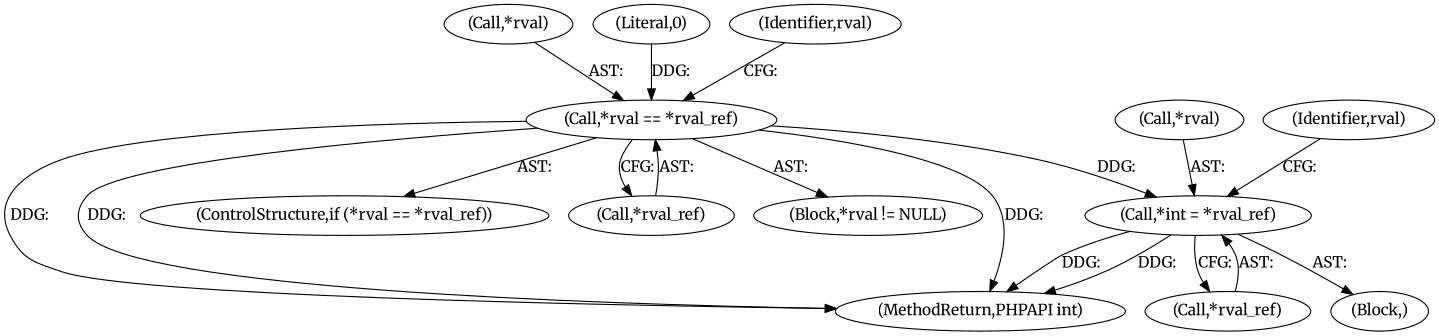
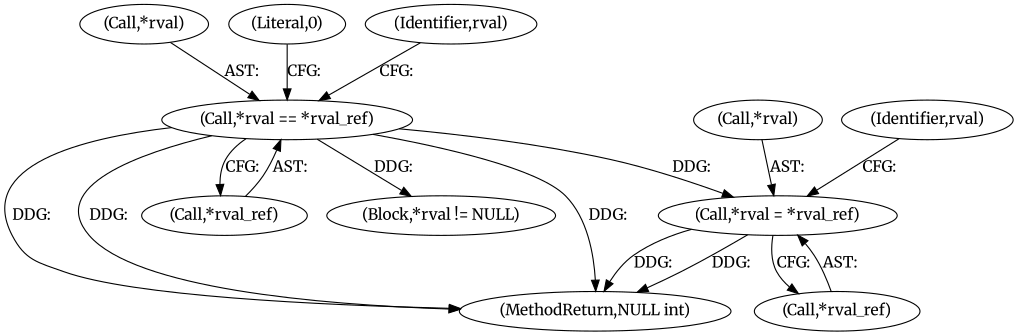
edge "(Literal,0)" -> "(Call,*rval == *rval_ref)": label "DDG: " -> "CFG: "
edge "(Call,*rval == *rval_ref)" -> "(Block,*rval != NULL)": label "AST: " -> "DDG: "
node "(ControlStructure,if (*rval == *rval_ref))": removed
node "(Call,*int = *rval_ref)": label "(Call,*int = *rval_ref)" -> "(Call,*rval = *rval_ref)"
node "(MethodReturn,PHPAPI int)": label "(MethodReturn,PHPAPI int)" -> "(MethodReturn,NULL int)"
node "(Block,)": removed
